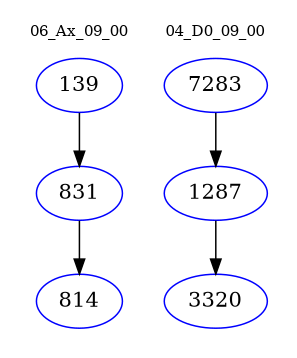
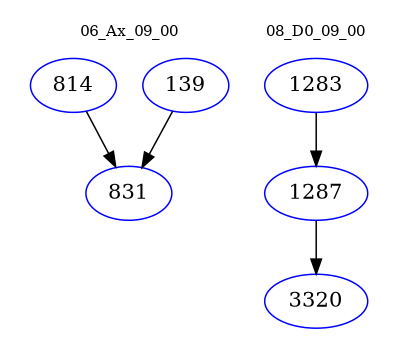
cluster "04_D0_09_00": label "04_D0_09_00" -> "08_D0_09_00"
node "7283": label "7283" -> "1283"
edge "831" -> "814": reversed
